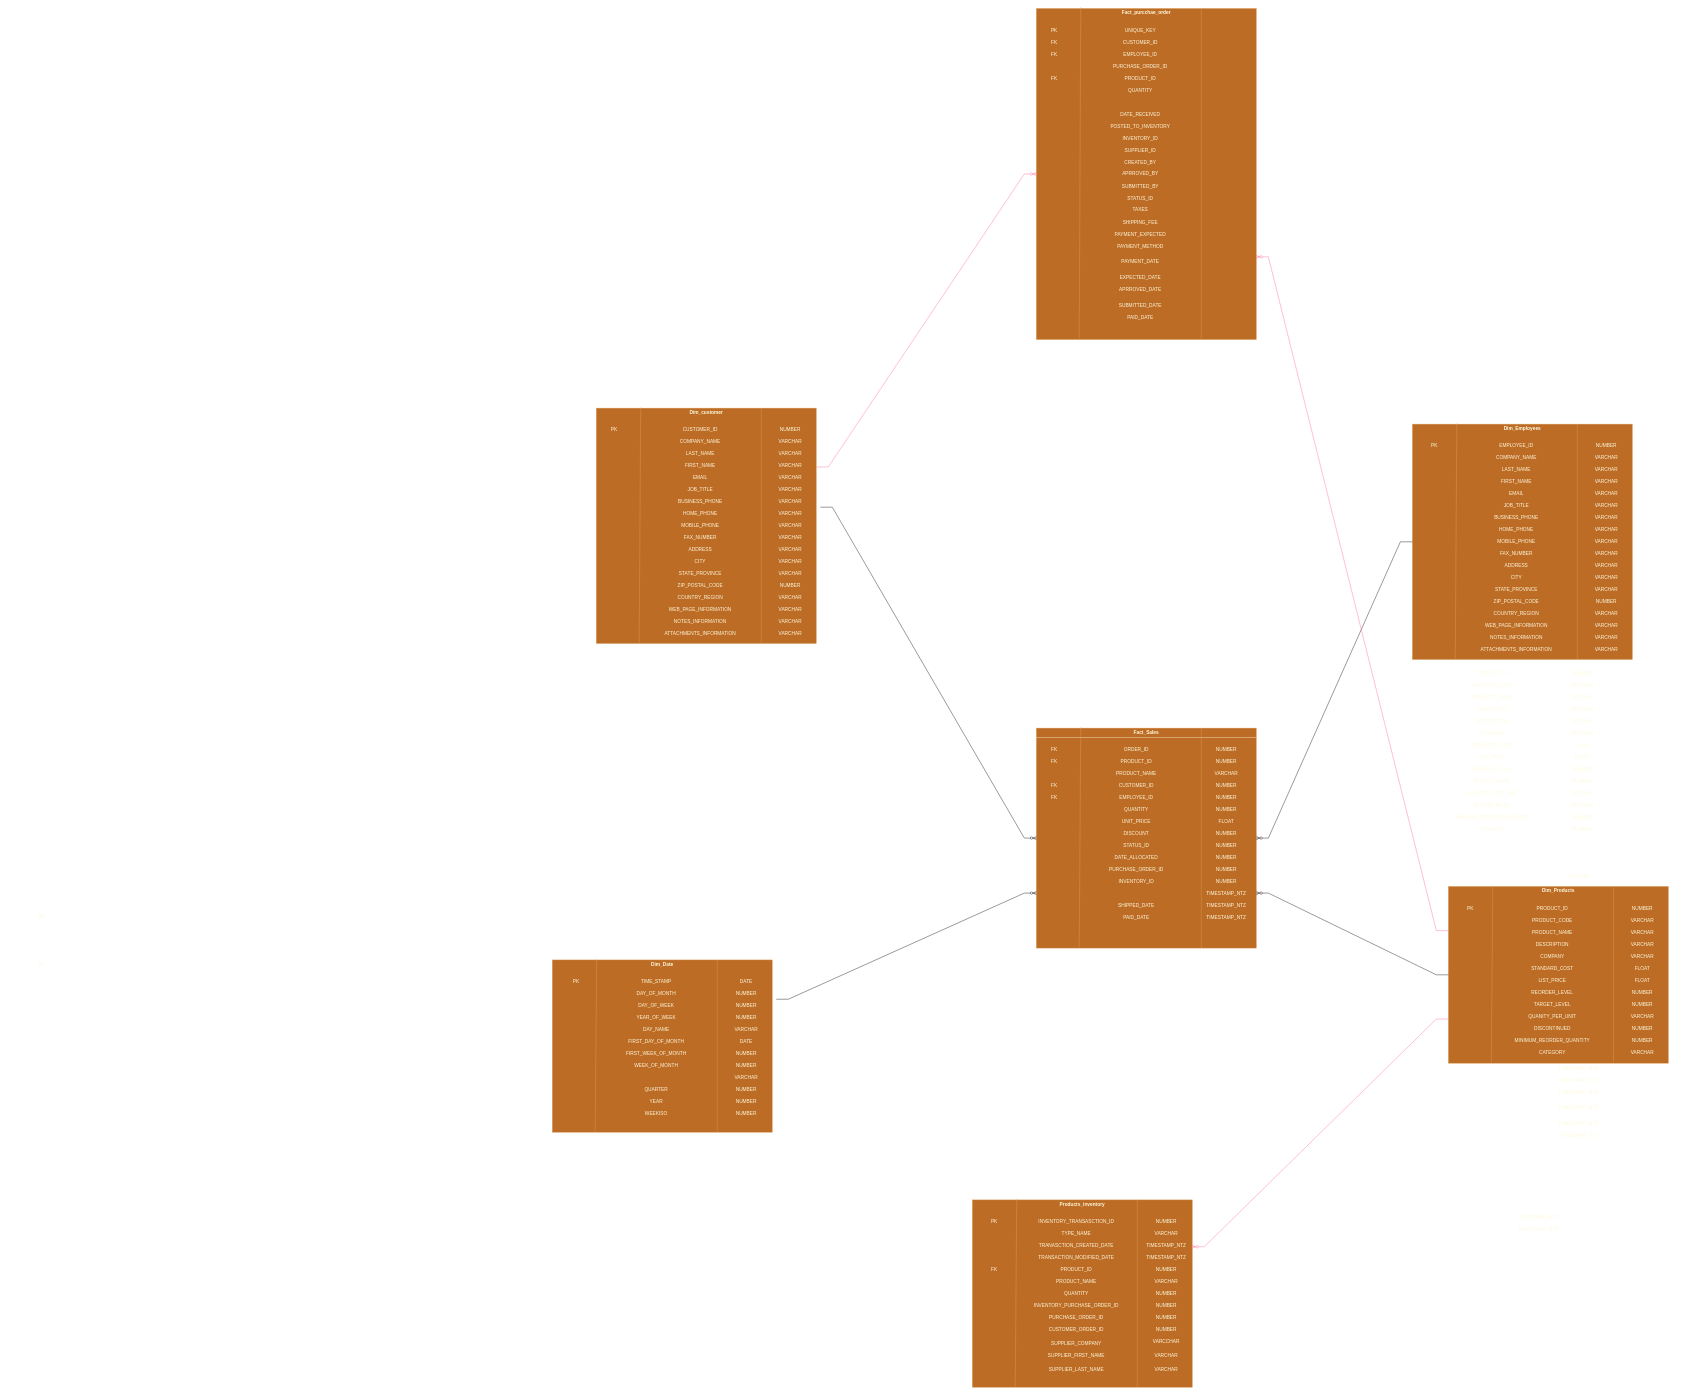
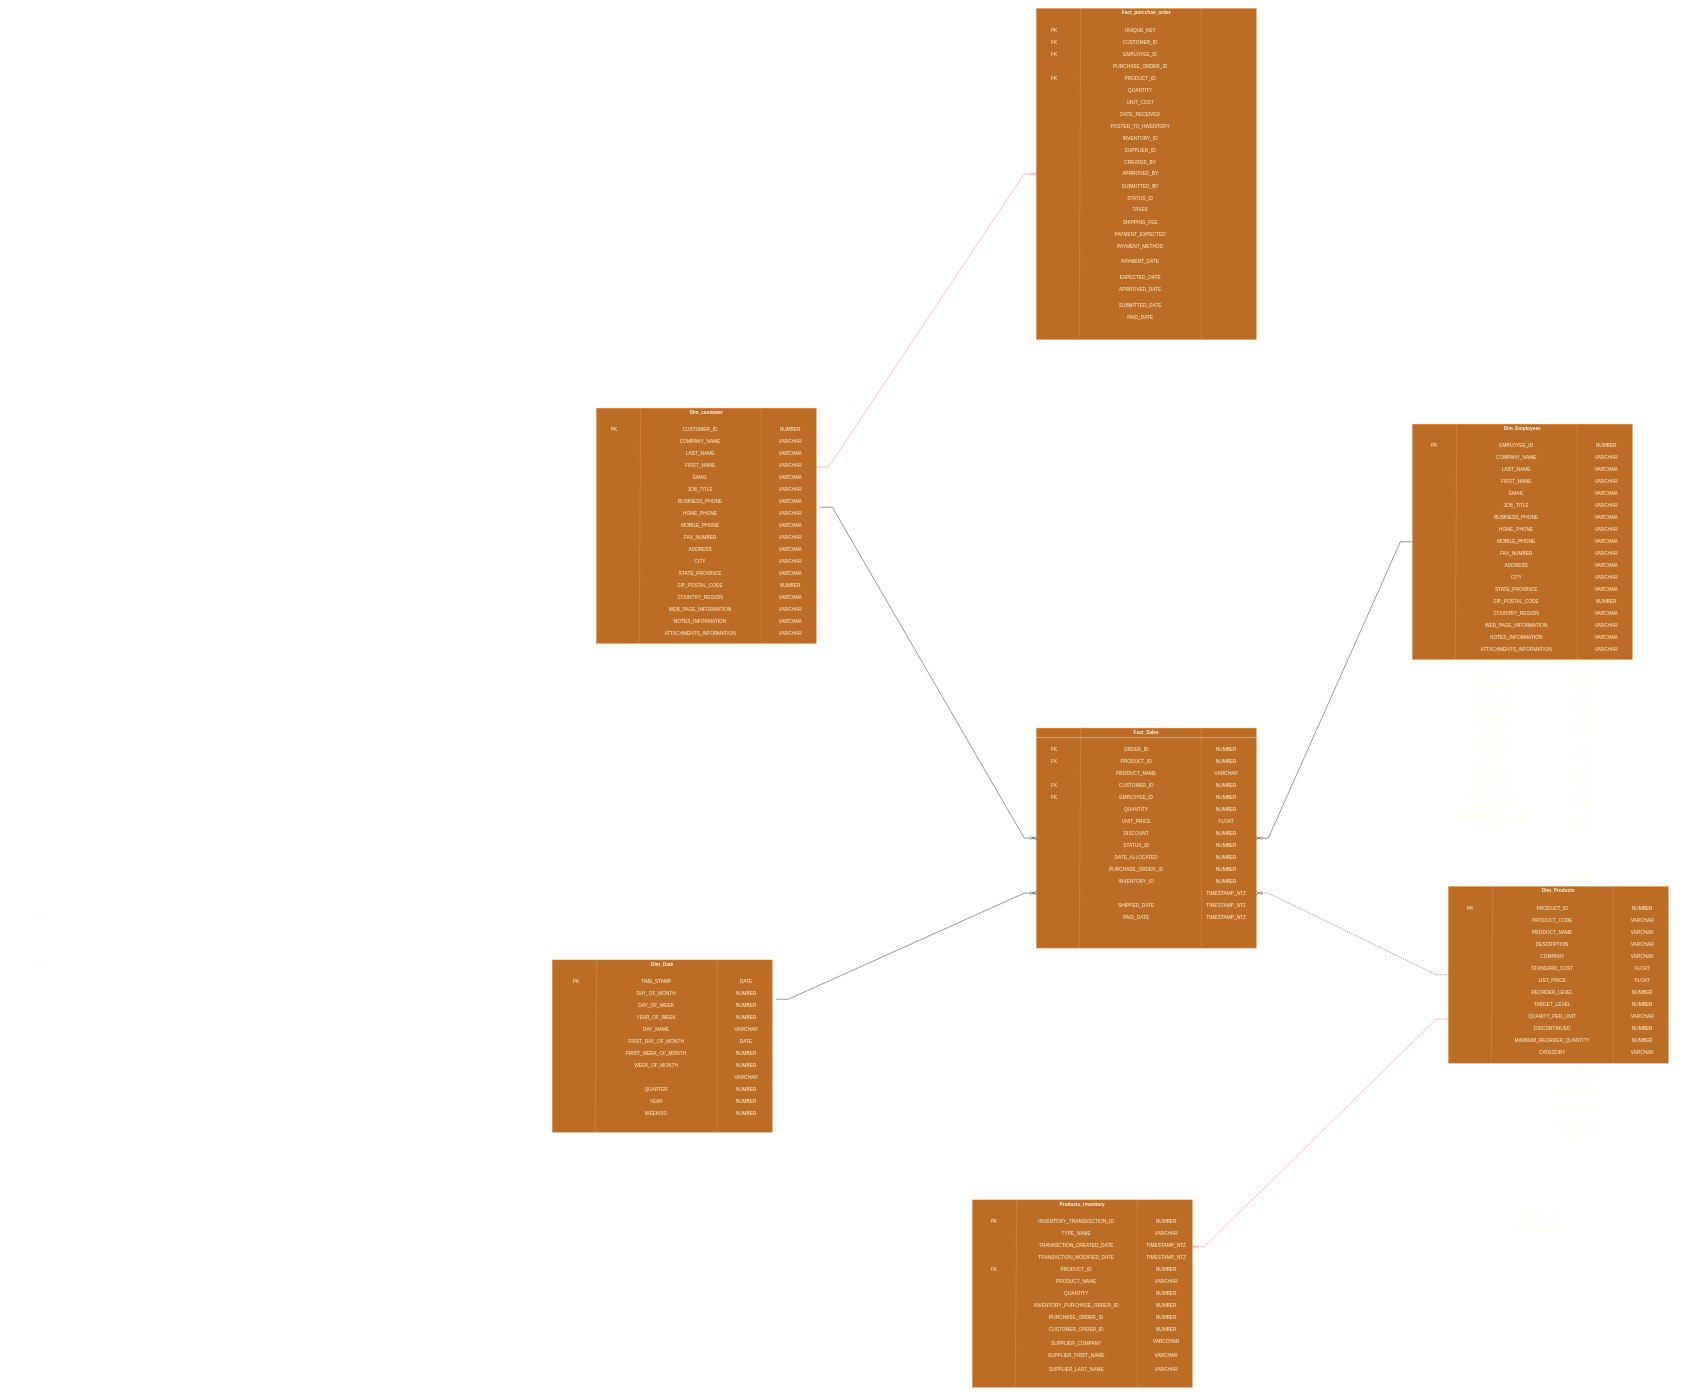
node "UNIT_COST": added
edge "Dim_Products" -> "Fact_purcchae_order": removed
edge "Dim_Products" -> "Fact_Sales": style solid -> dashed
